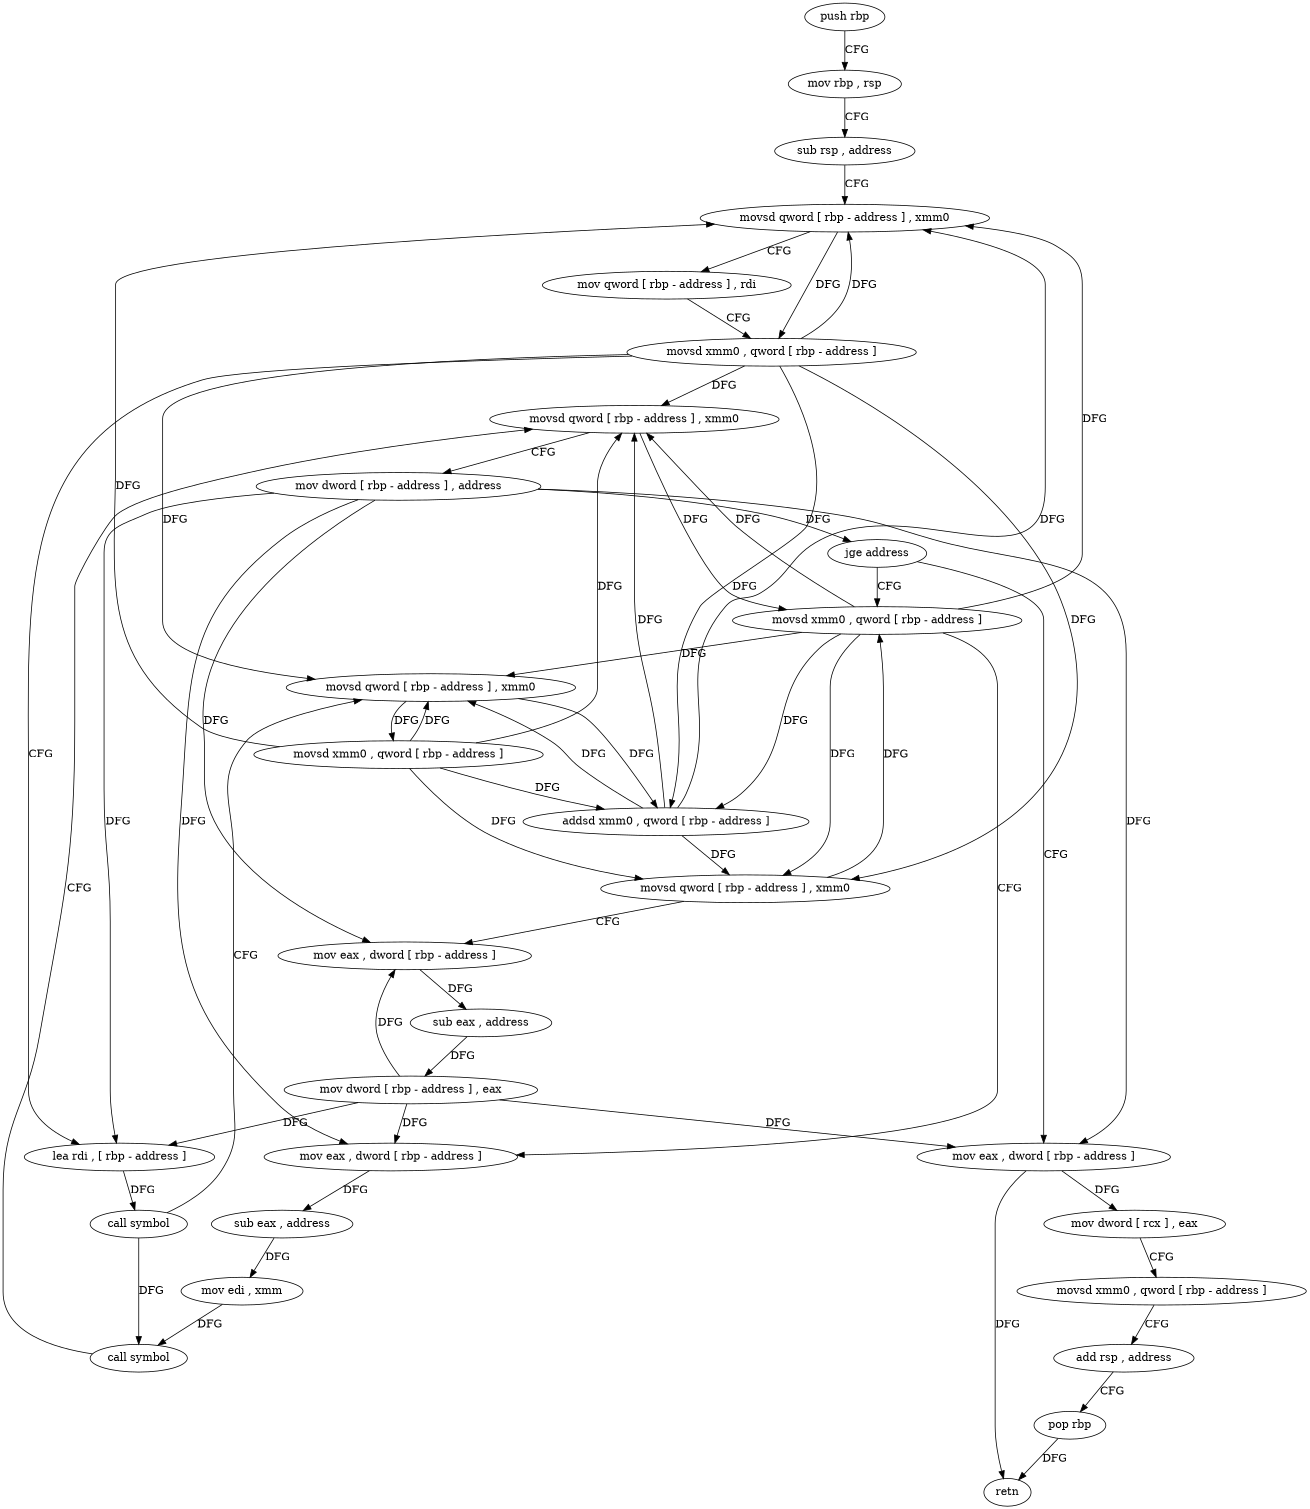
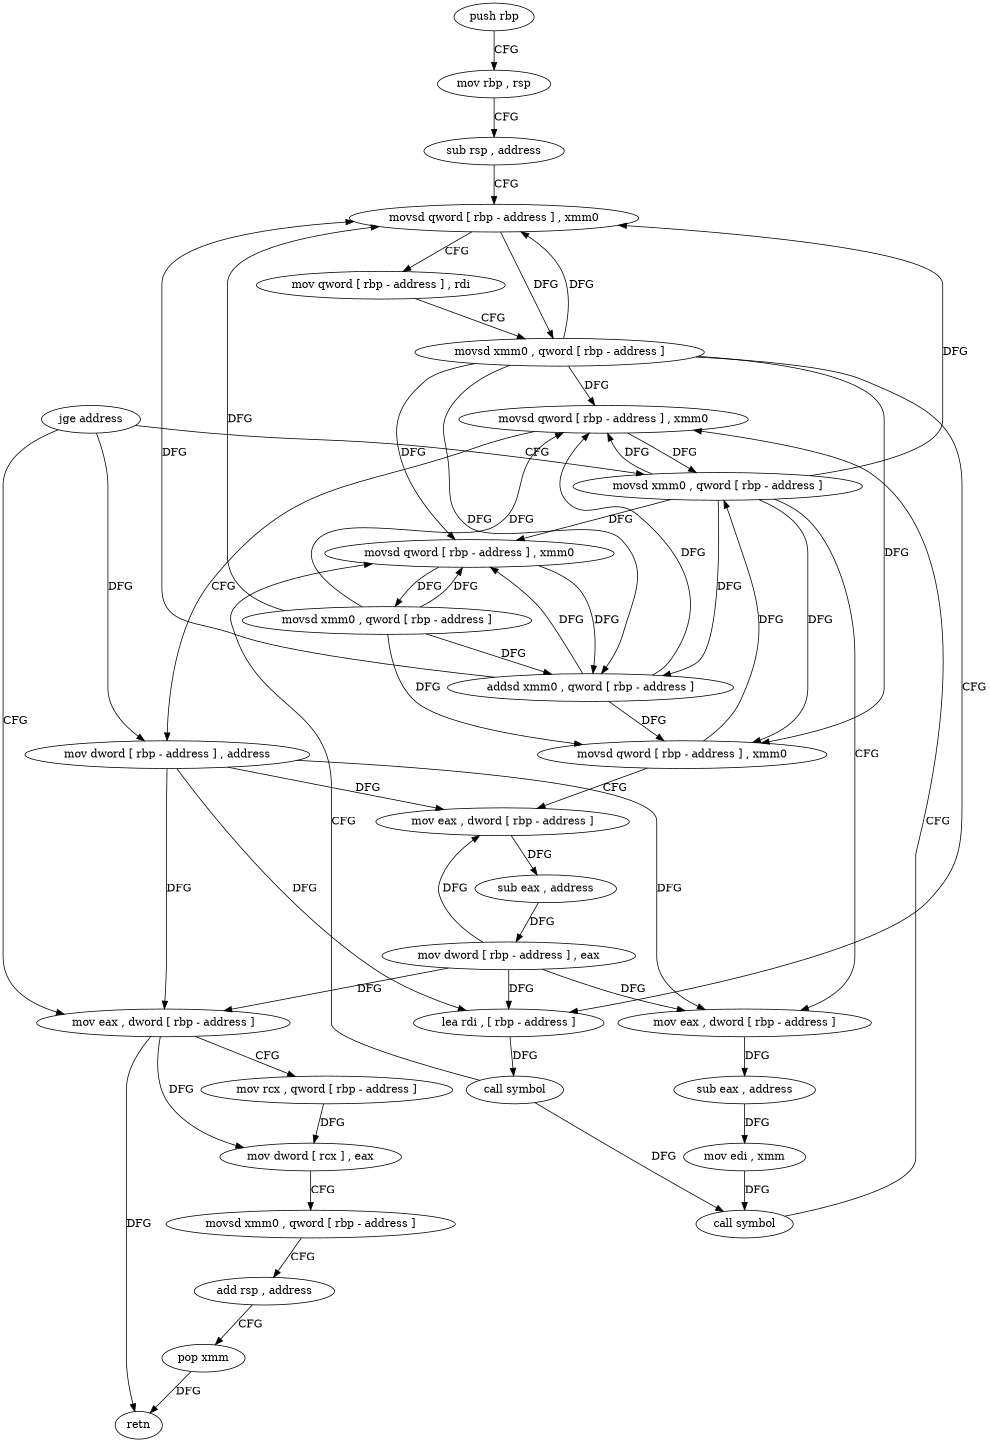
edge "mov dword [ rbp - address ] , address" -> "jge address": reversed
node "mov rcx , qword [ rbp - address ]": added
node "pop rbp": label "pop rbp" -> "pop xmm"
